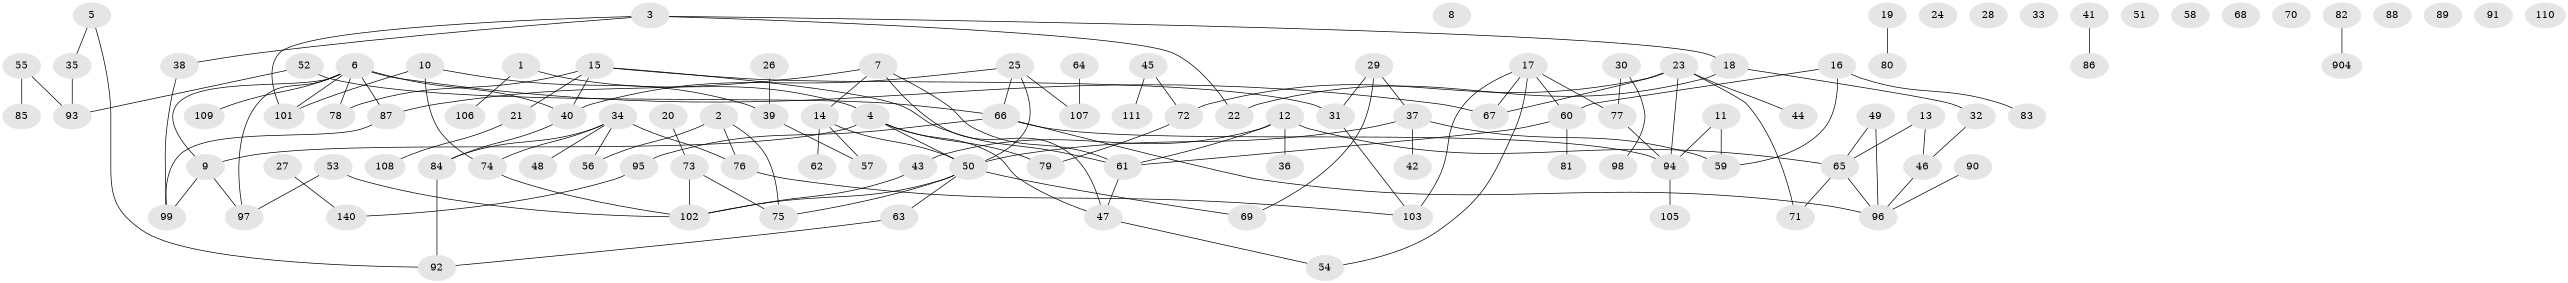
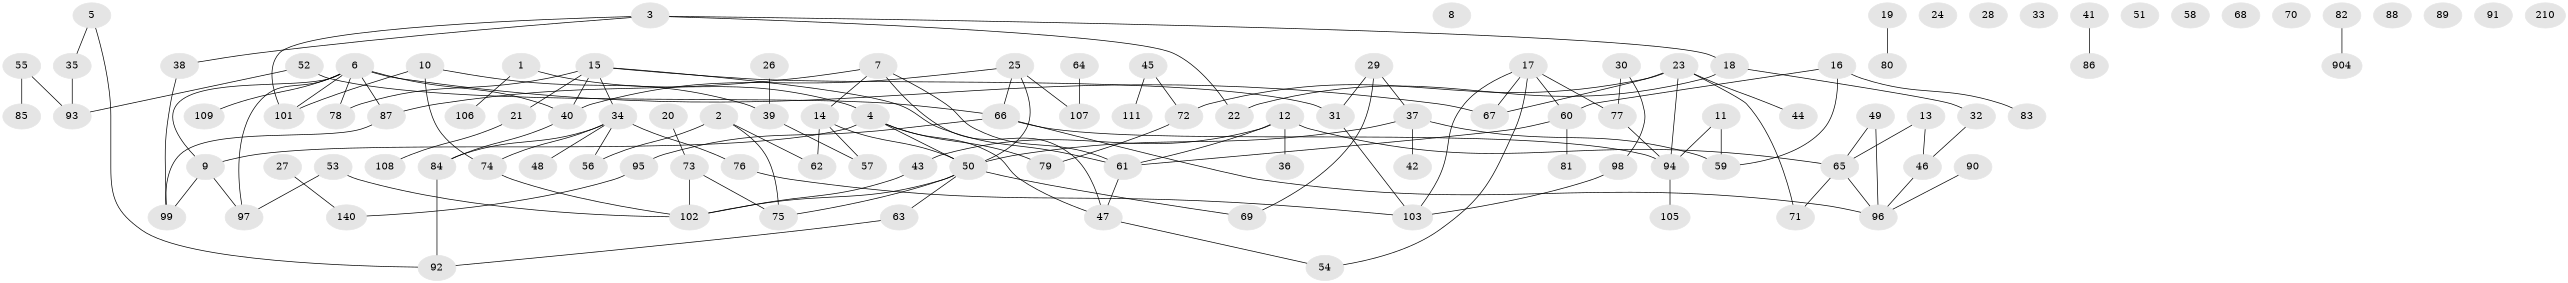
node "110": label "110" -> "210"
edge "15" -- "34": added
edge "2" -- "76": now "2" -- "62"
edge "98" -- "103": added
